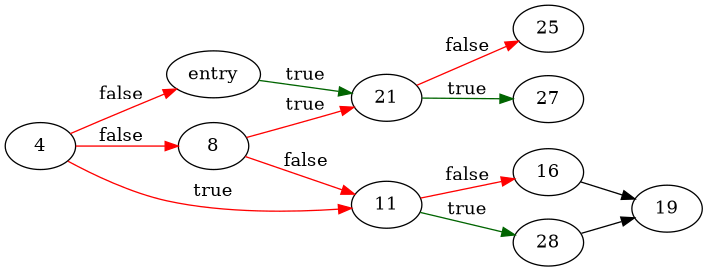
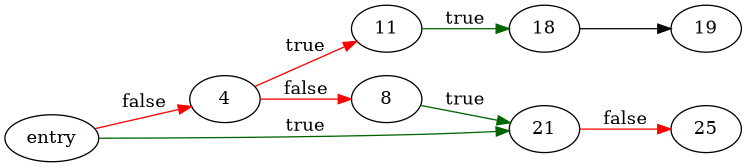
node "27": removed
edge "4" -> "entry": reversed
edge "8" -> "21": color red -> darkgreen
node "16": removed
edge "8" -> "11": removed, label "false"
node "28": label "28" -> "18"
